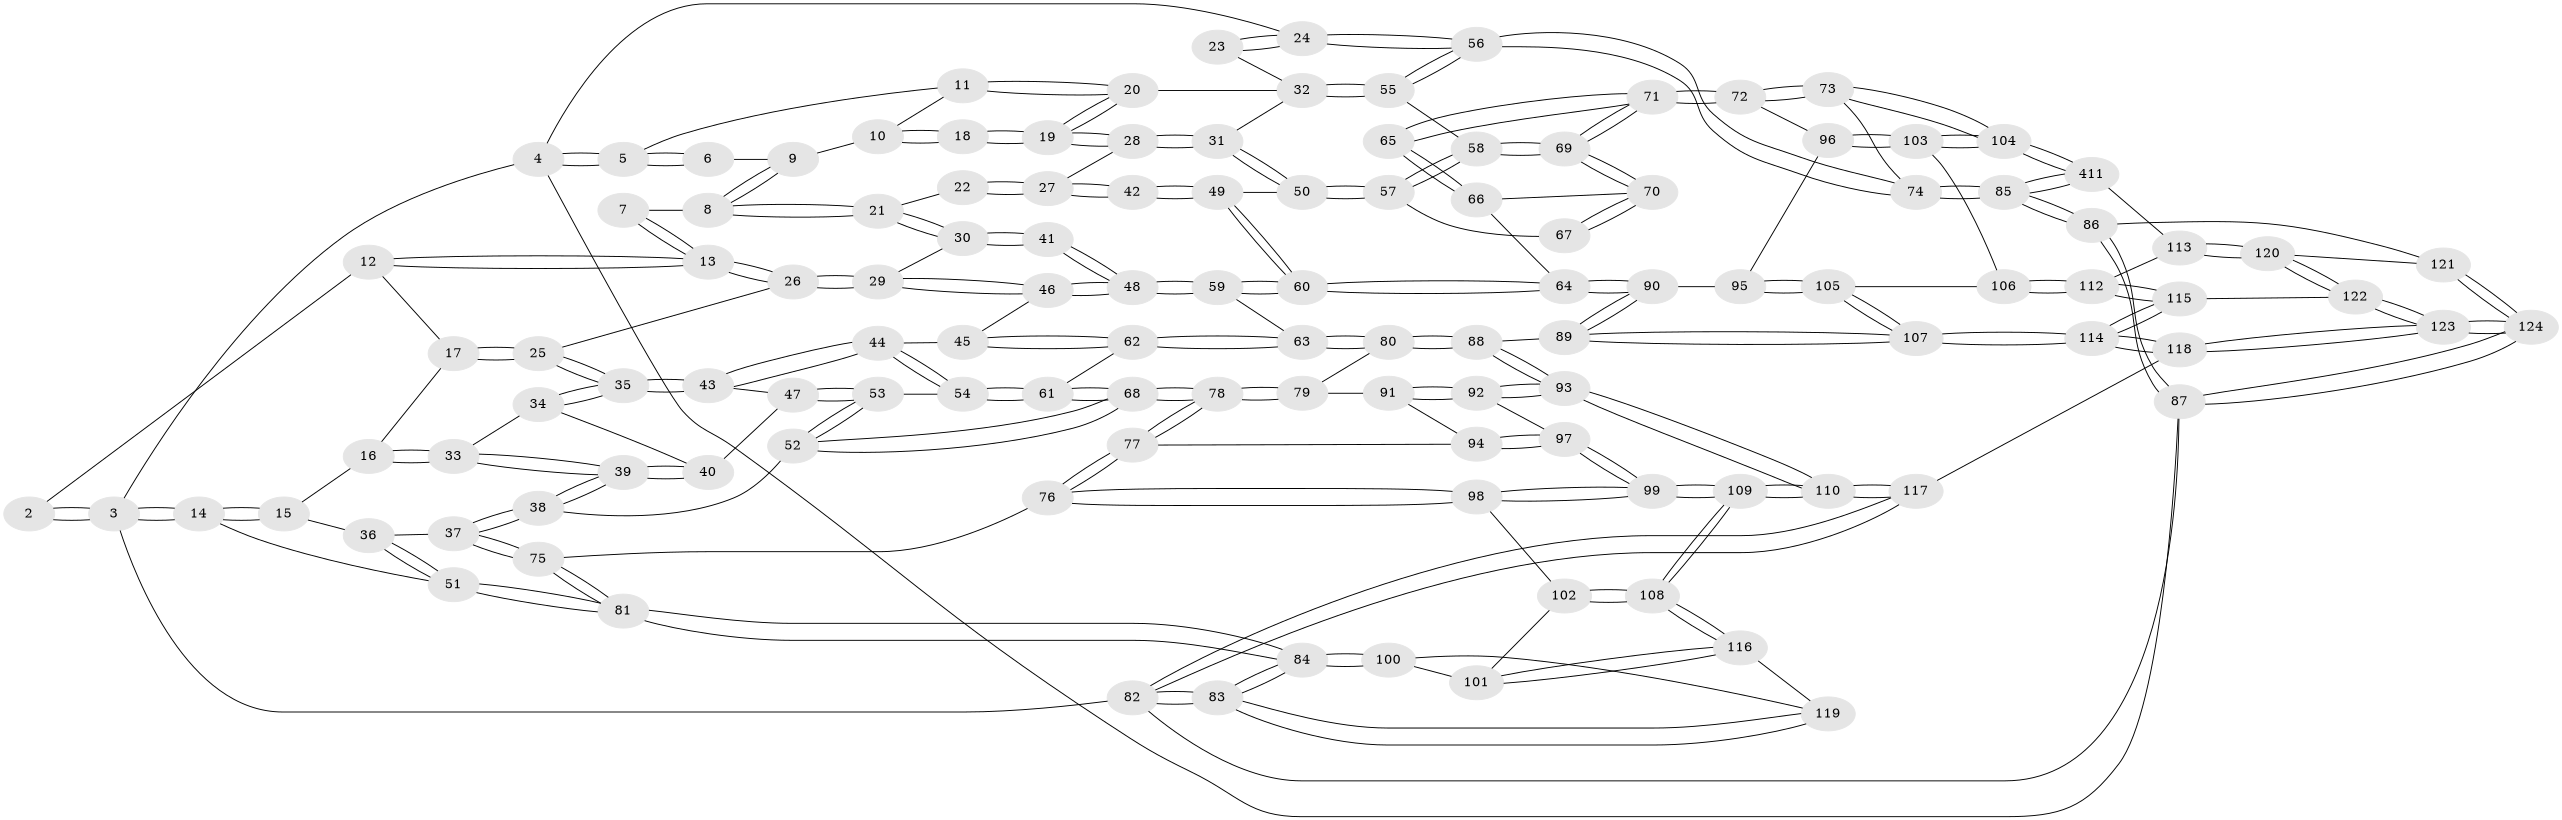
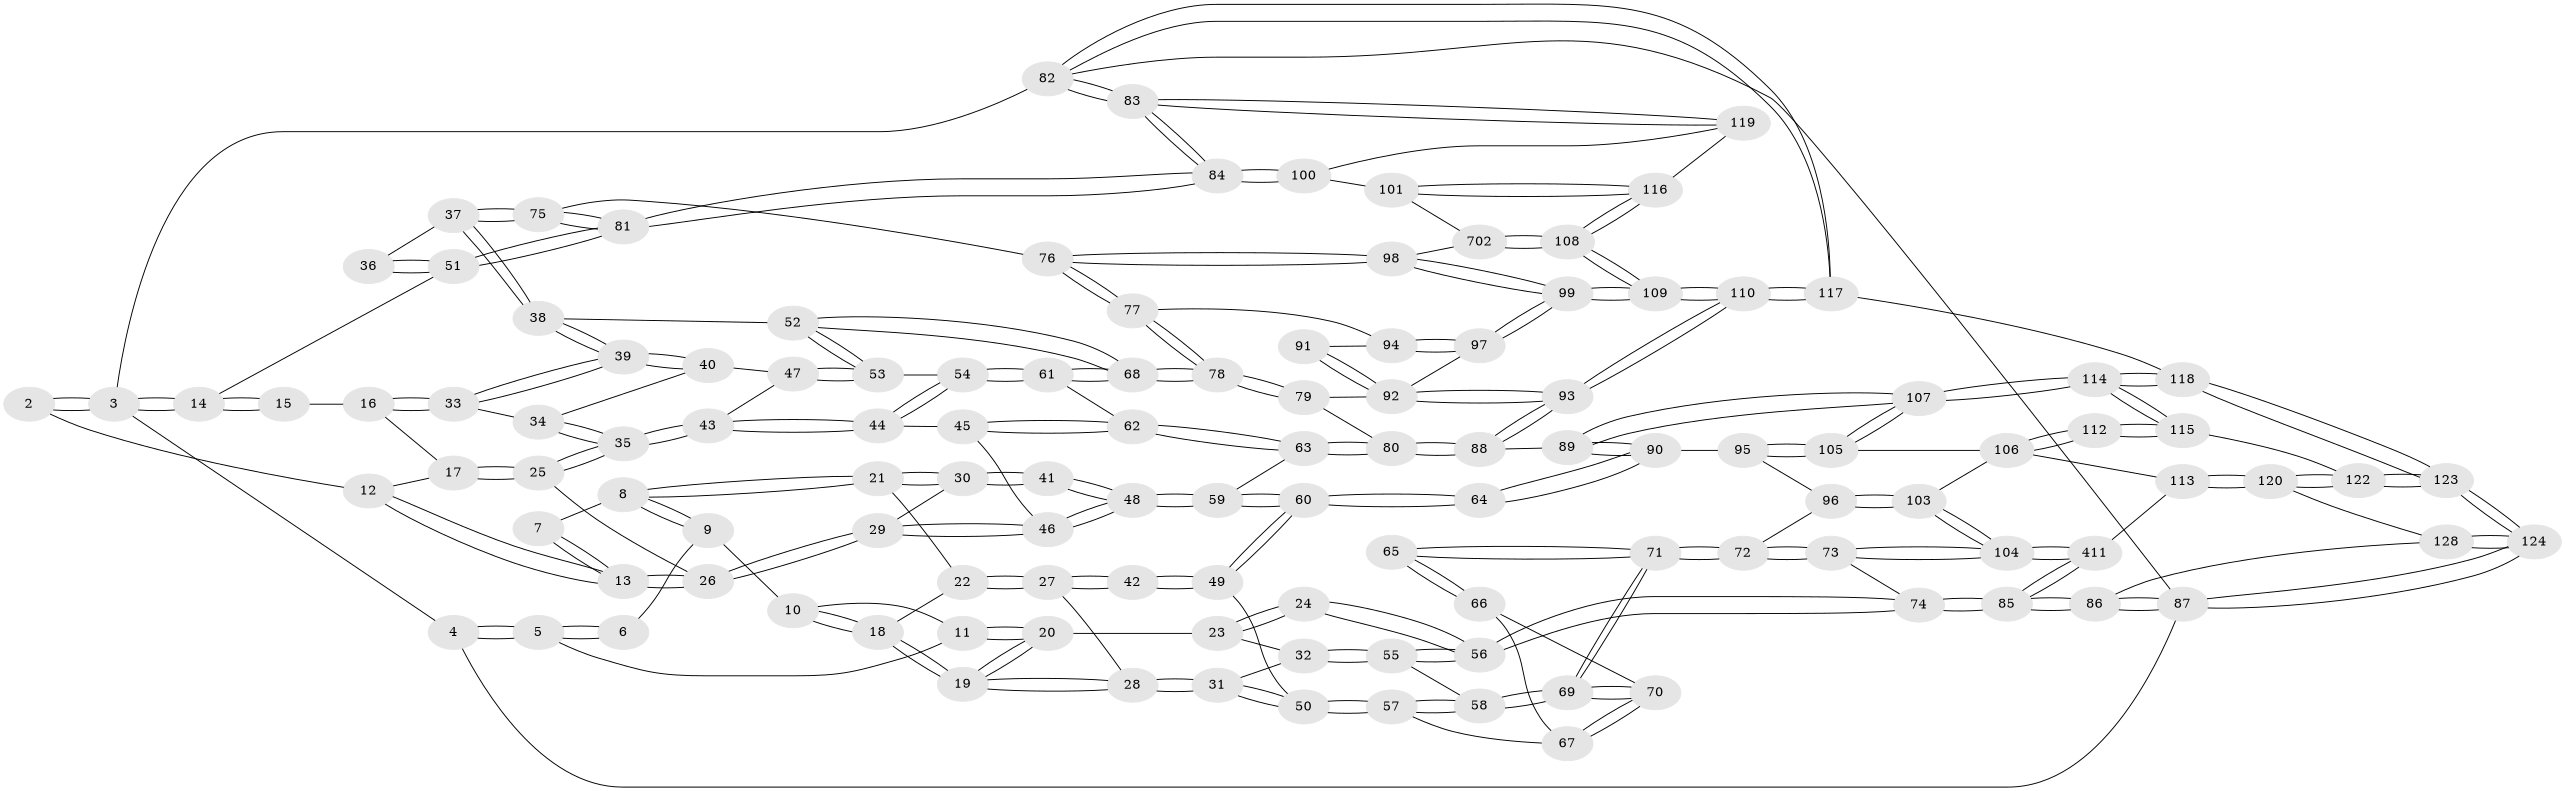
edge "24" -- "4": removed
edge "20" -- "32": now "20" -- "23"
edge "66" -- "64": now "66" -- "67"
node "121": label "121" -> "128"
edge "113" -- "112": now "113" -- "106"
edge "79" -- "91": now "79" -- "92"
edge "15" -- "36": removed
node "102": label "102" -> "702"
edge "22" -- "18": added
